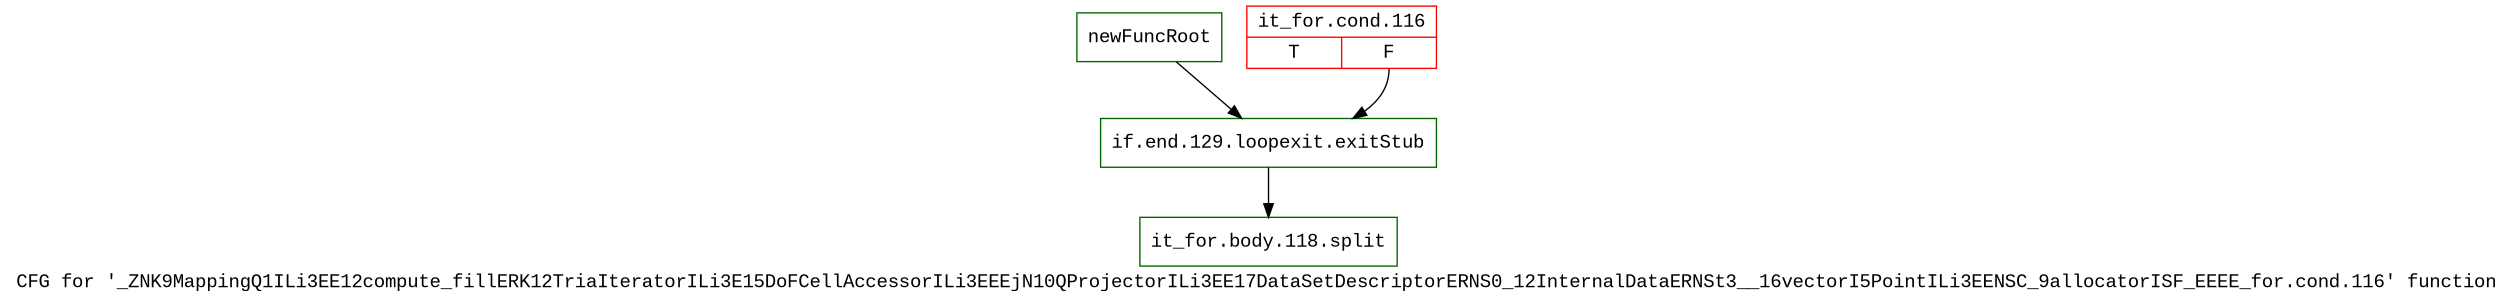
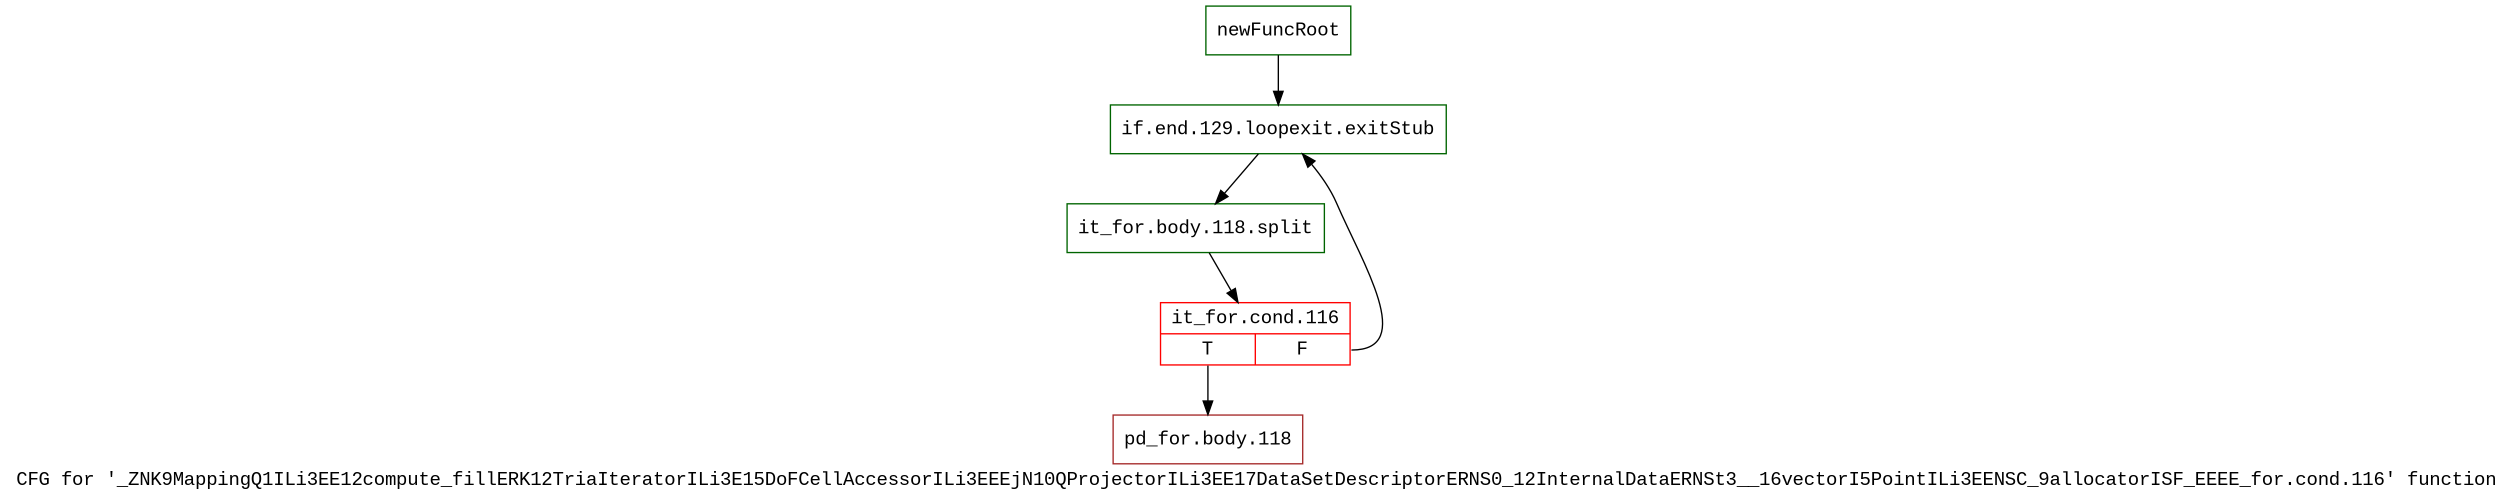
edge "it_for.body.118.split" -> "it_for.cond.116": added
node "pd_for.body.118": added
